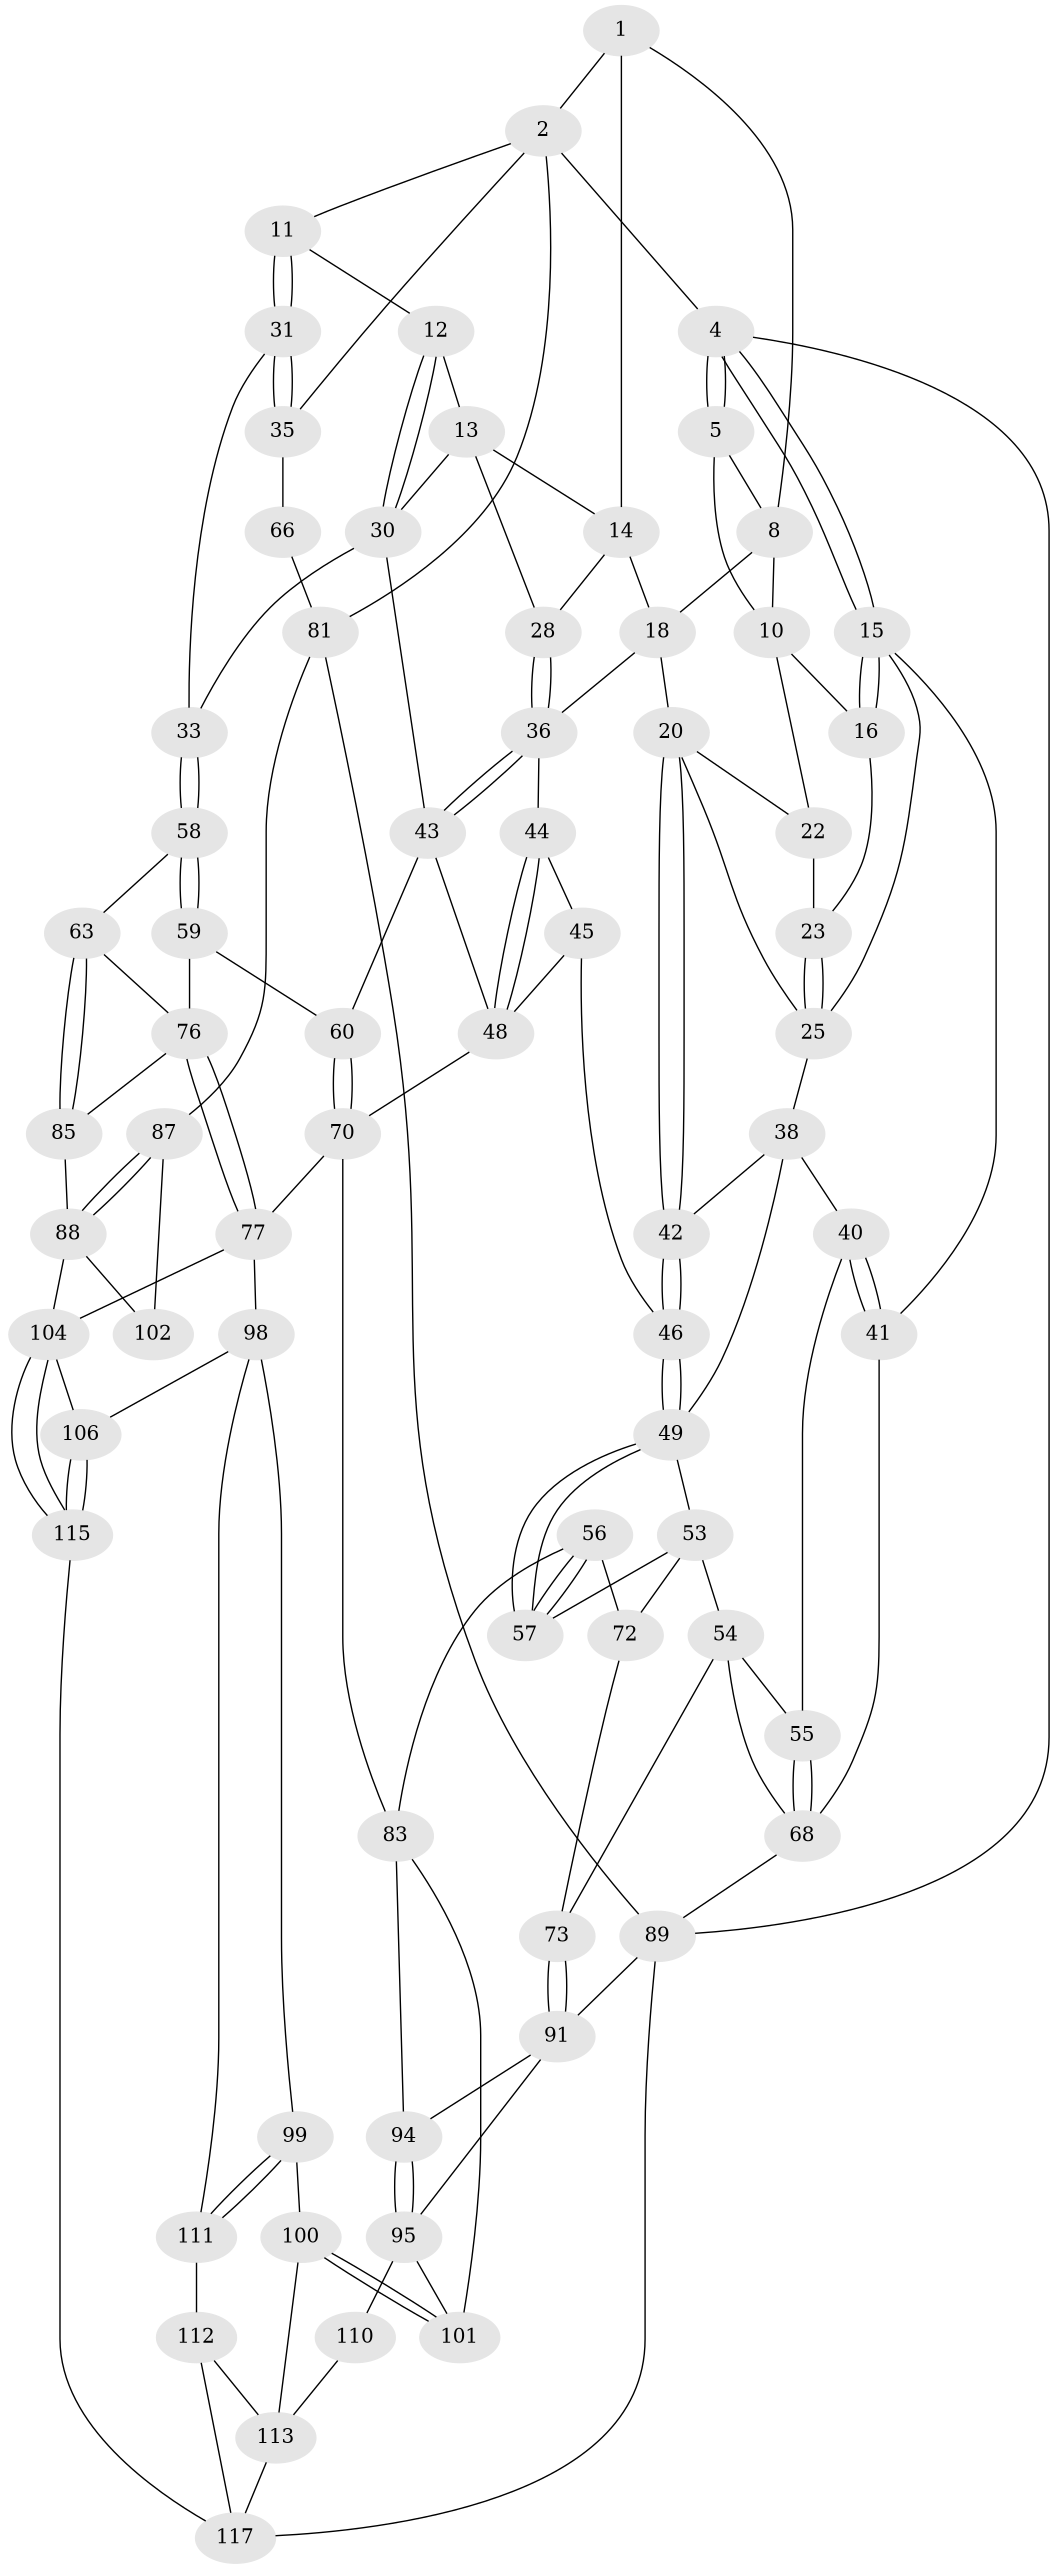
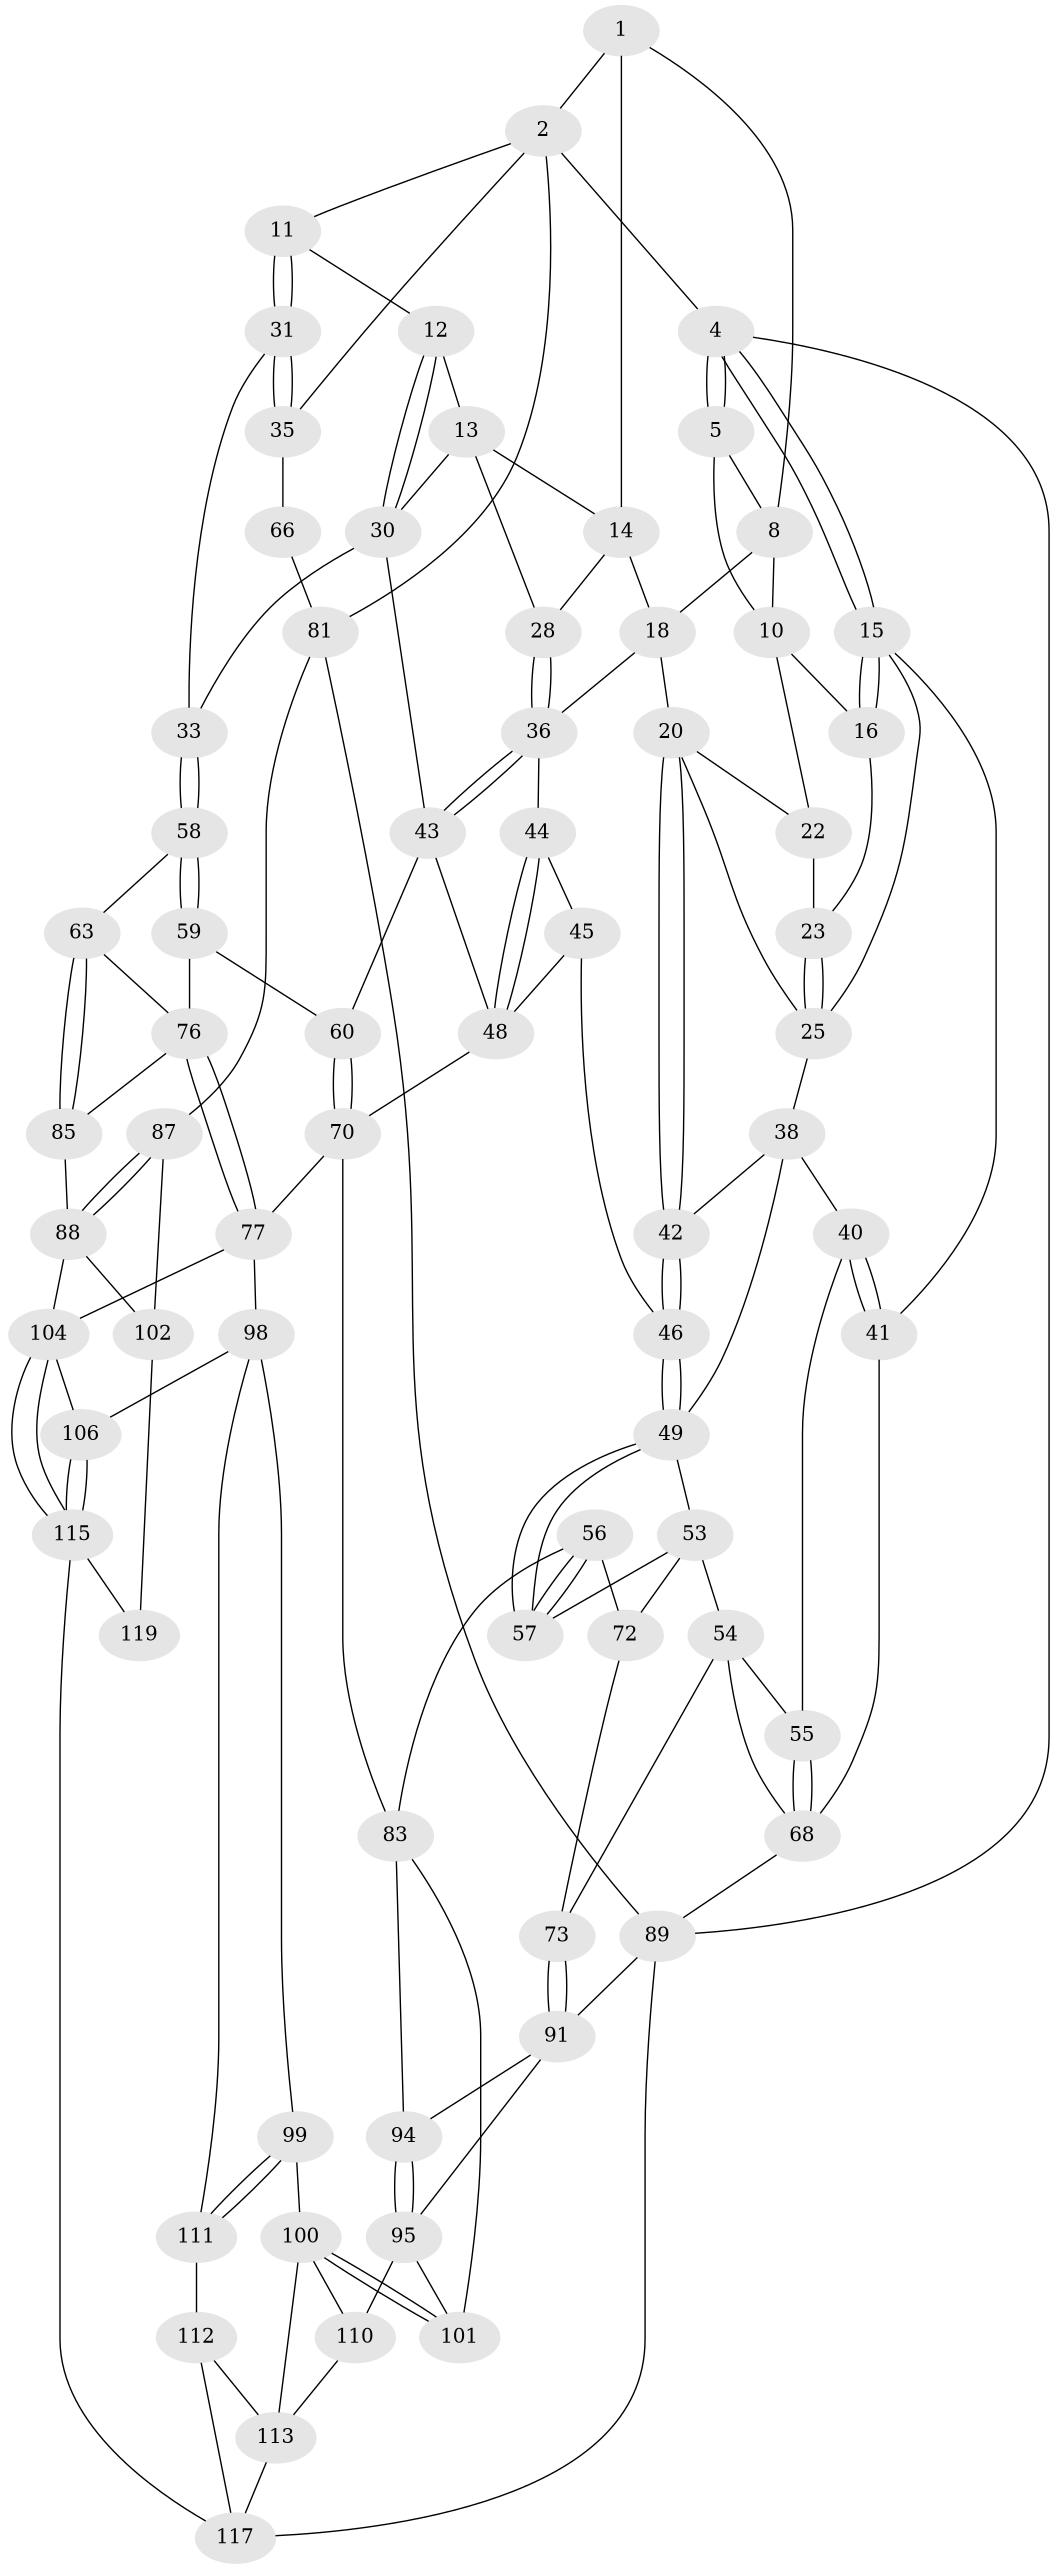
node "119": added
edge "100" -- "110": added
